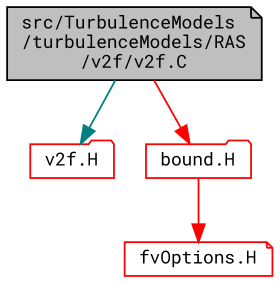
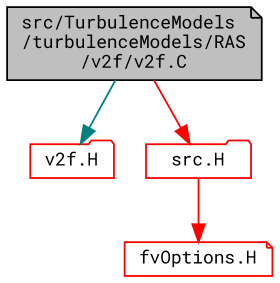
node "bound.H": label "bound.H" -> "src.H"
